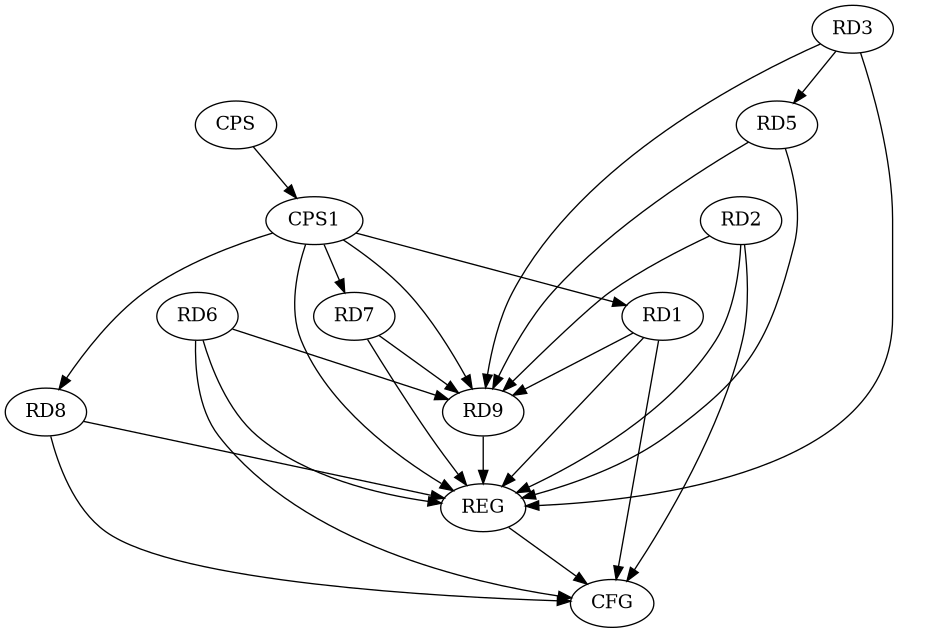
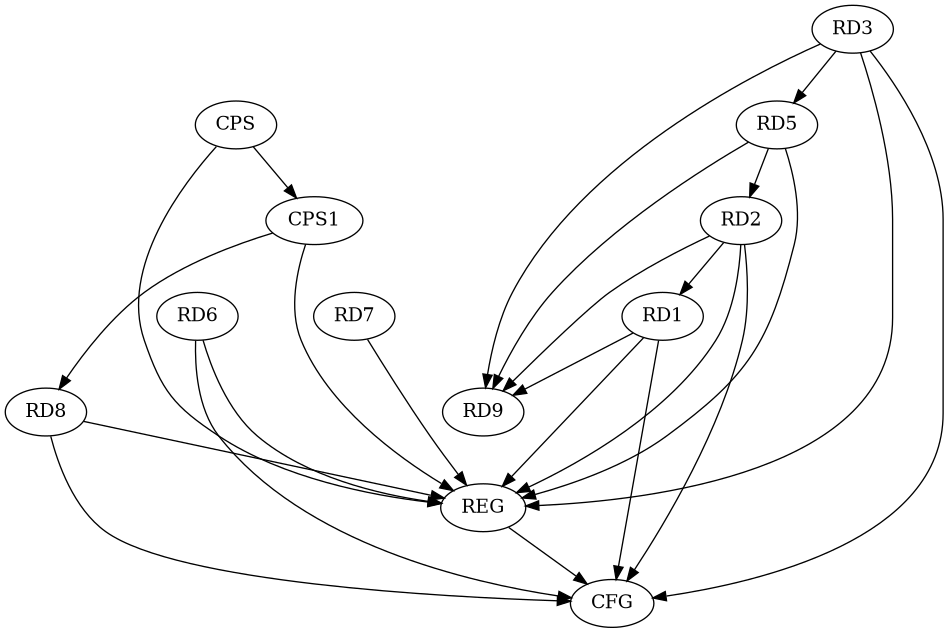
edge "RD5" -> "RD2": added
edge "CPS1" -> "RD7": removed
edge "CPS1" -> "RD1": now "RD2" -> "RD1"
edge "CPS1" -> "RD9": removed
edge "RD7" -> "RD9": removed
edge "RD6" -> "RD9": removed
edge "RD3" -> "CFG": added
edge "RD9" -> "REG": now "CPS" -> "REG"
